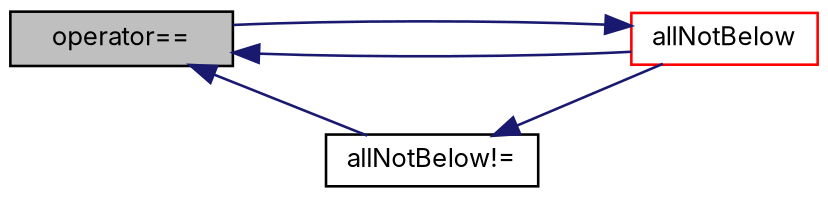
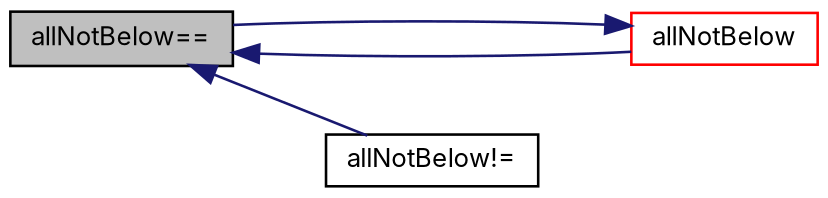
node "operator==": label "operator==" -> "allNotBelow=="
edge "allNotBelow" -> "allNotBelow!=": removed
